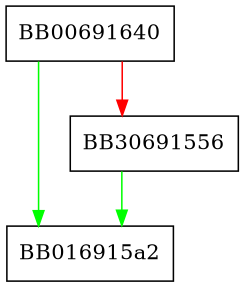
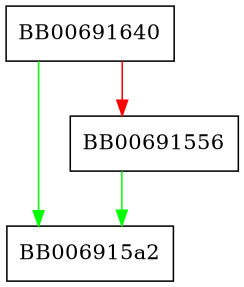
node "BB30691556": label "BB30691556" -> "BB00691556"
node "BB016915a2": label "BB016915a2" -> "BB006915a2"
